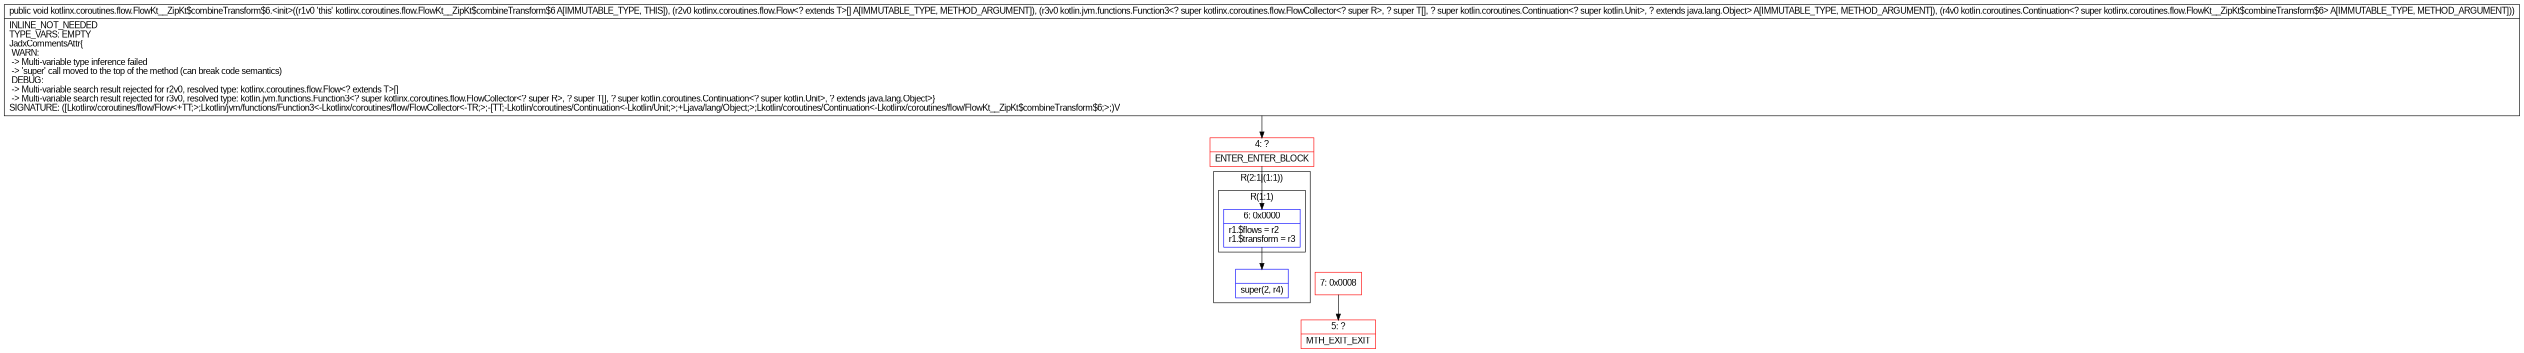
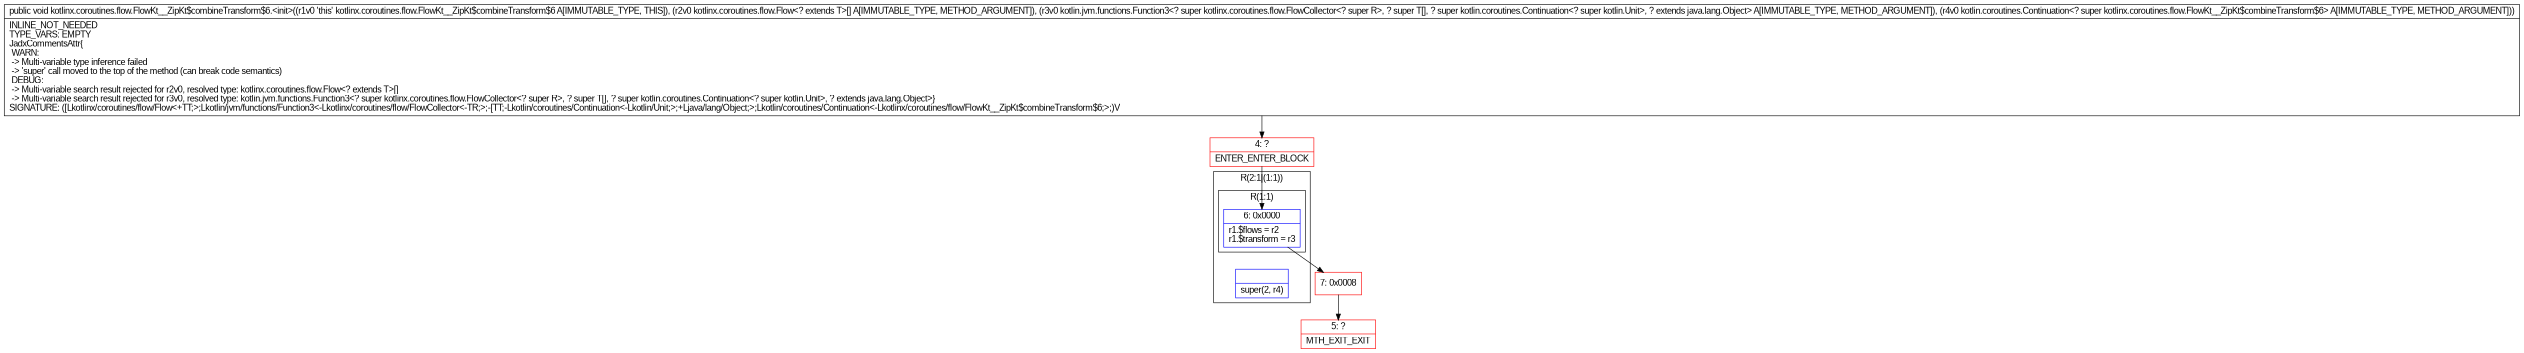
edge "6: 0x0000" -> "super(2, r4)": now "6: 0x0000" -> "7: 0x0008"
